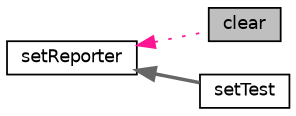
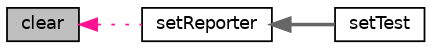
edge "clear" -> "setReporter": reversed
